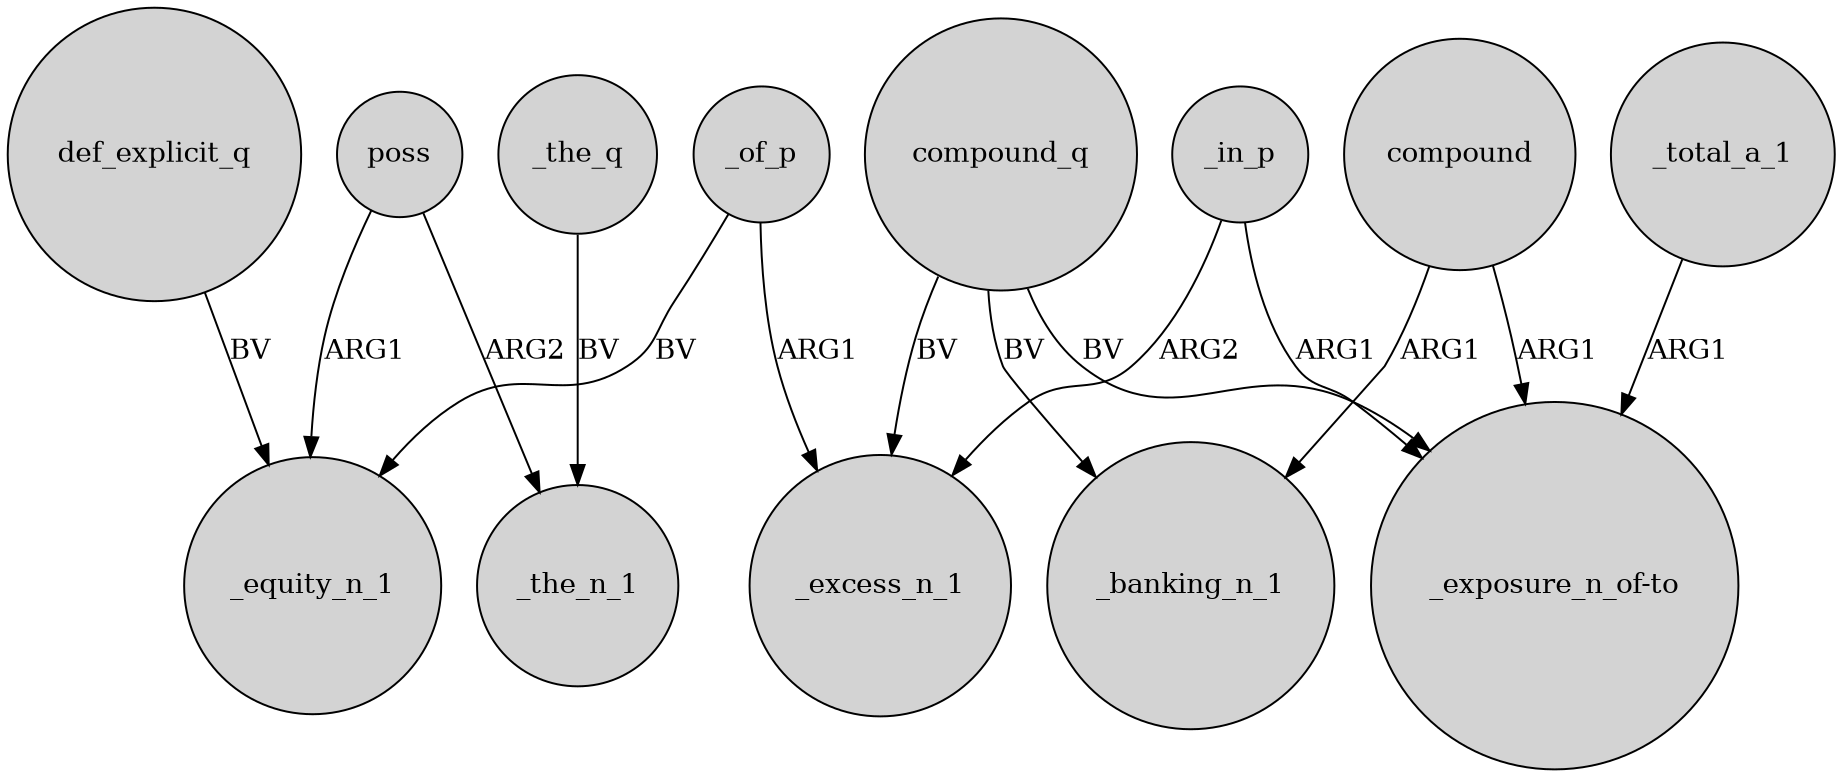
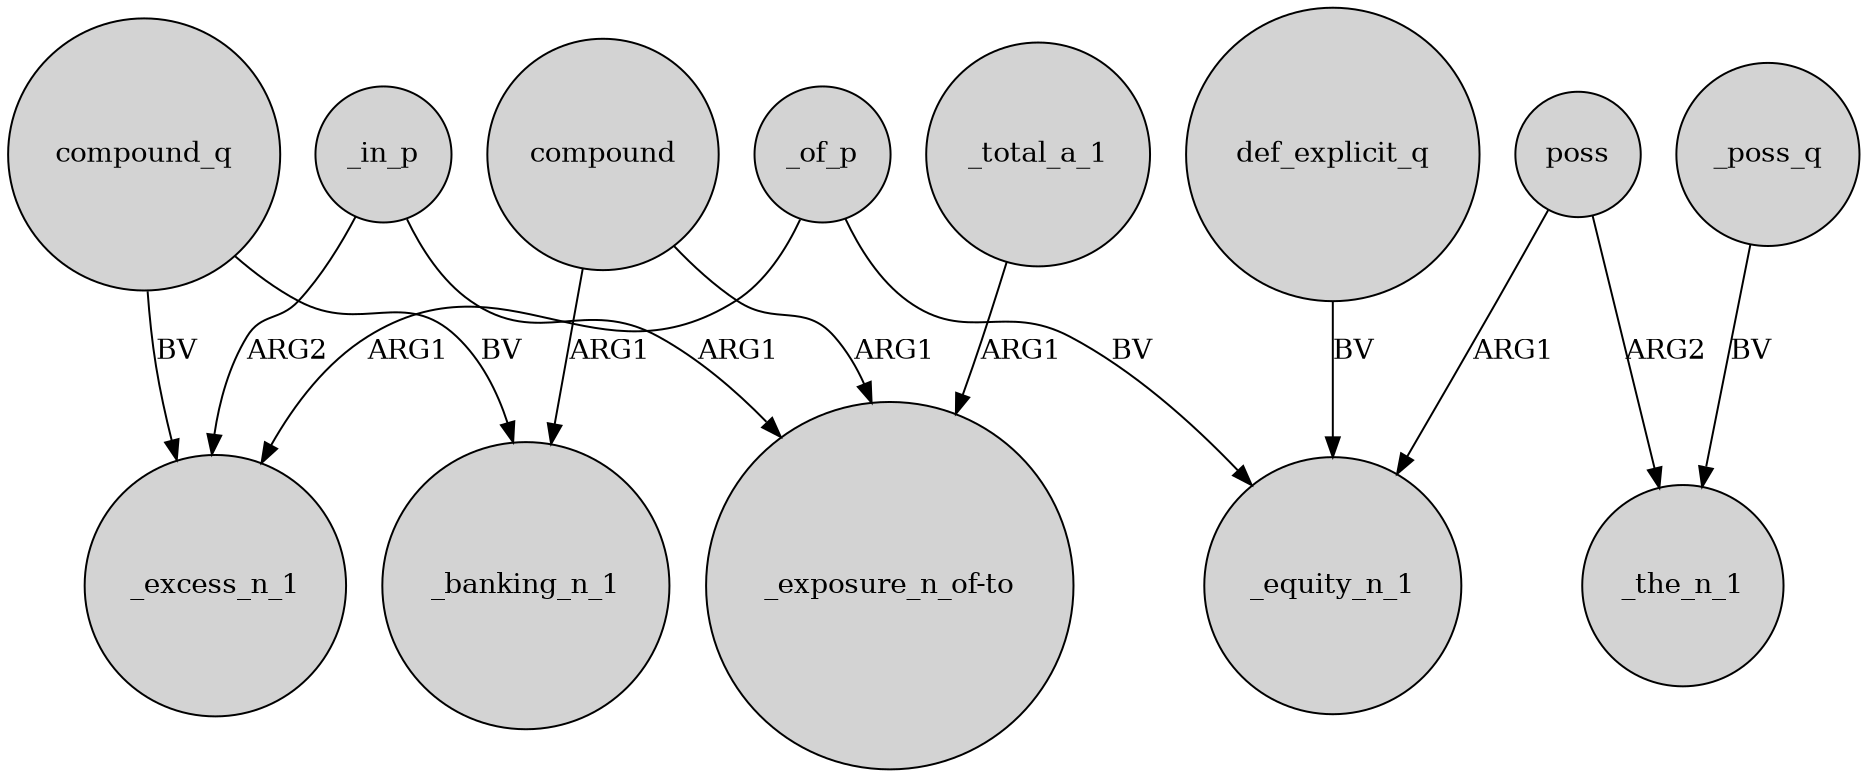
node "_the_q": label "_the_q" -> "_poss_q"
edge "compound_q" -> "_exposure_n_of-to": removed, label "BV"
